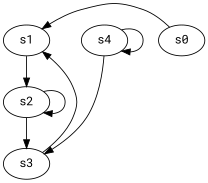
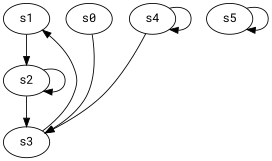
edge "s0" -> "s1": now "s0" -> "s3"
node "s5": added
